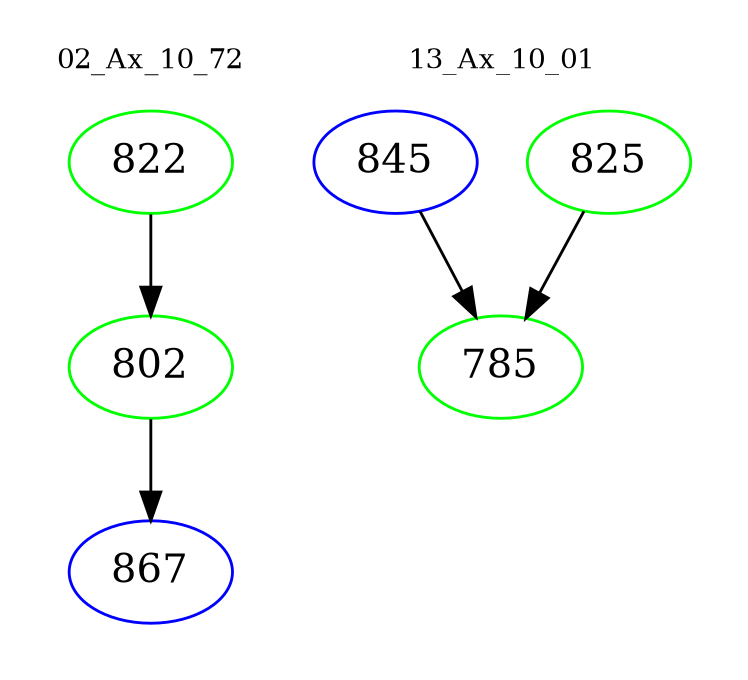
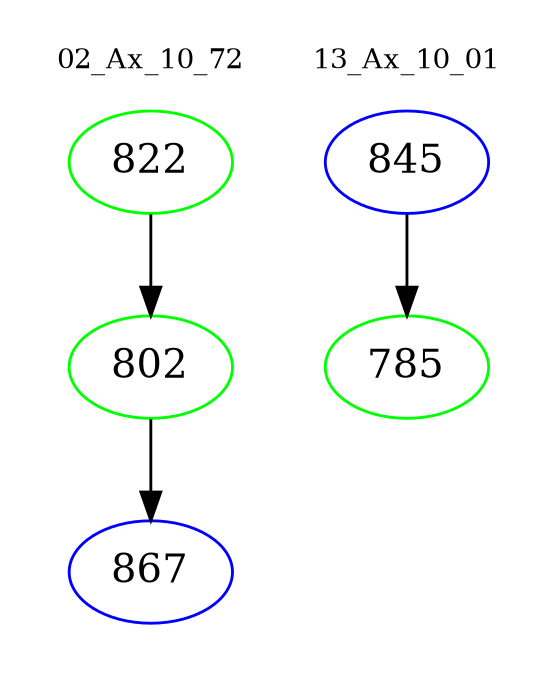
node "825": removed
